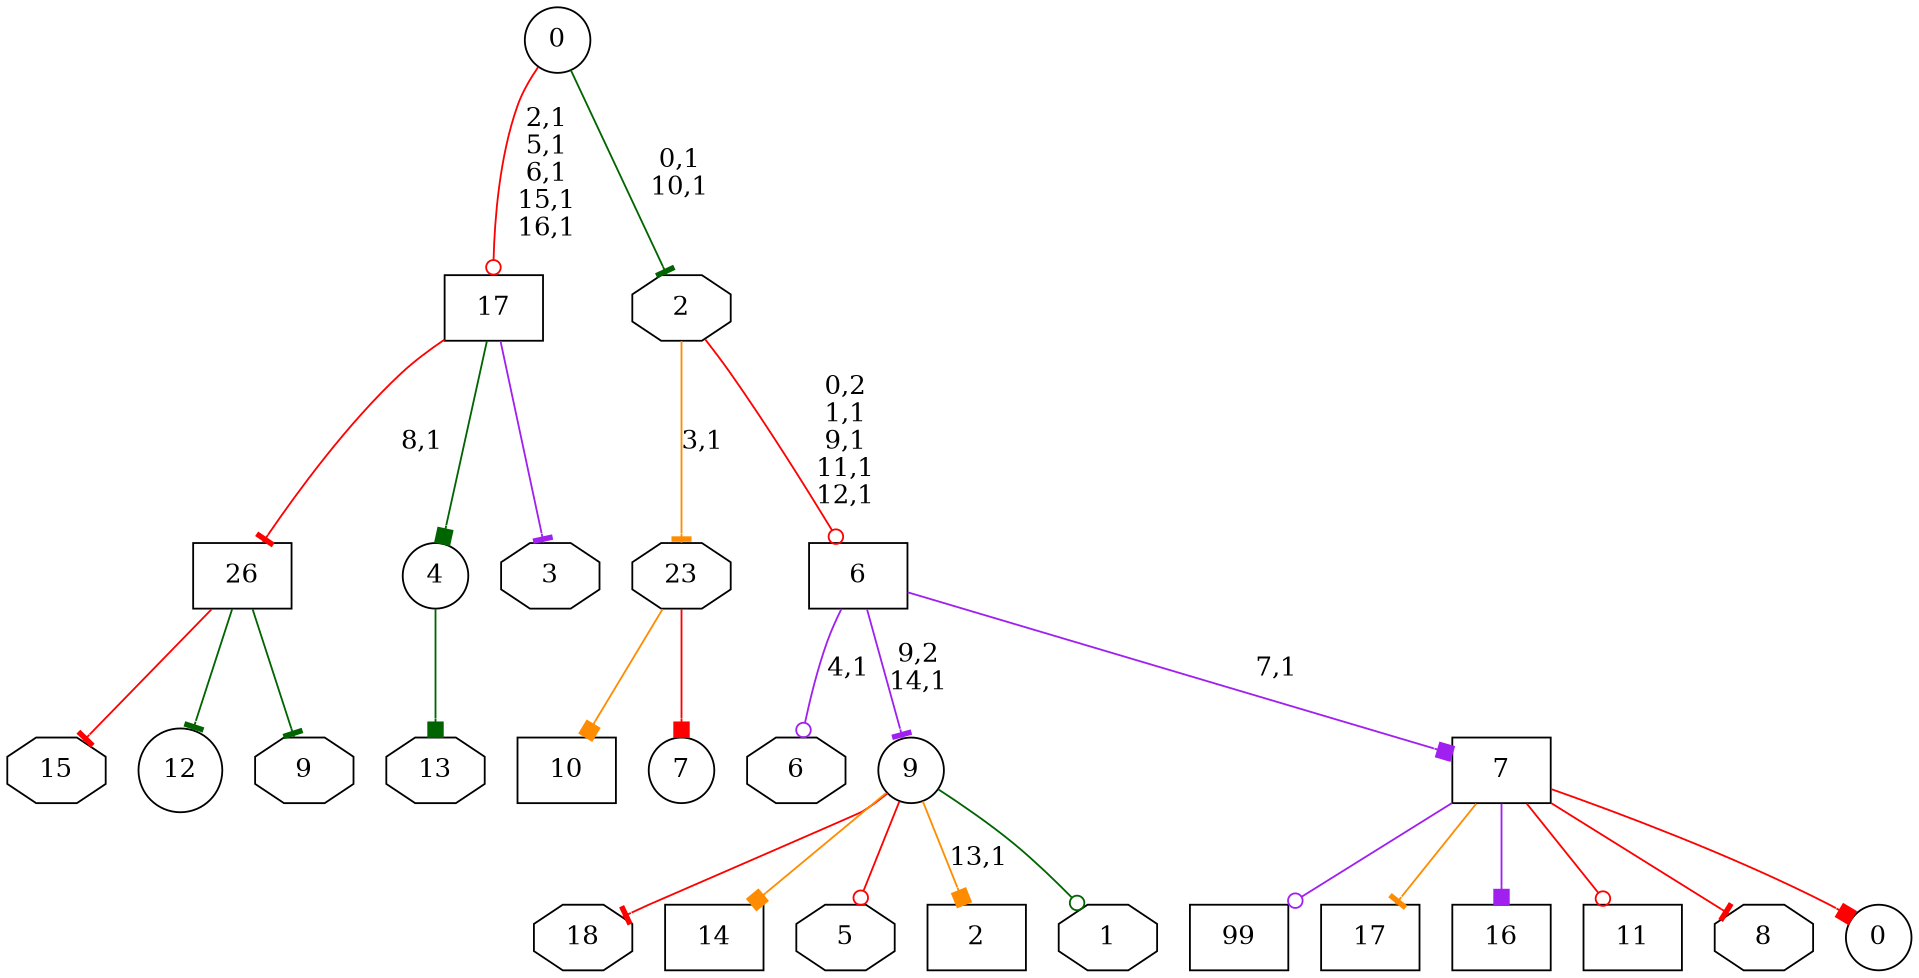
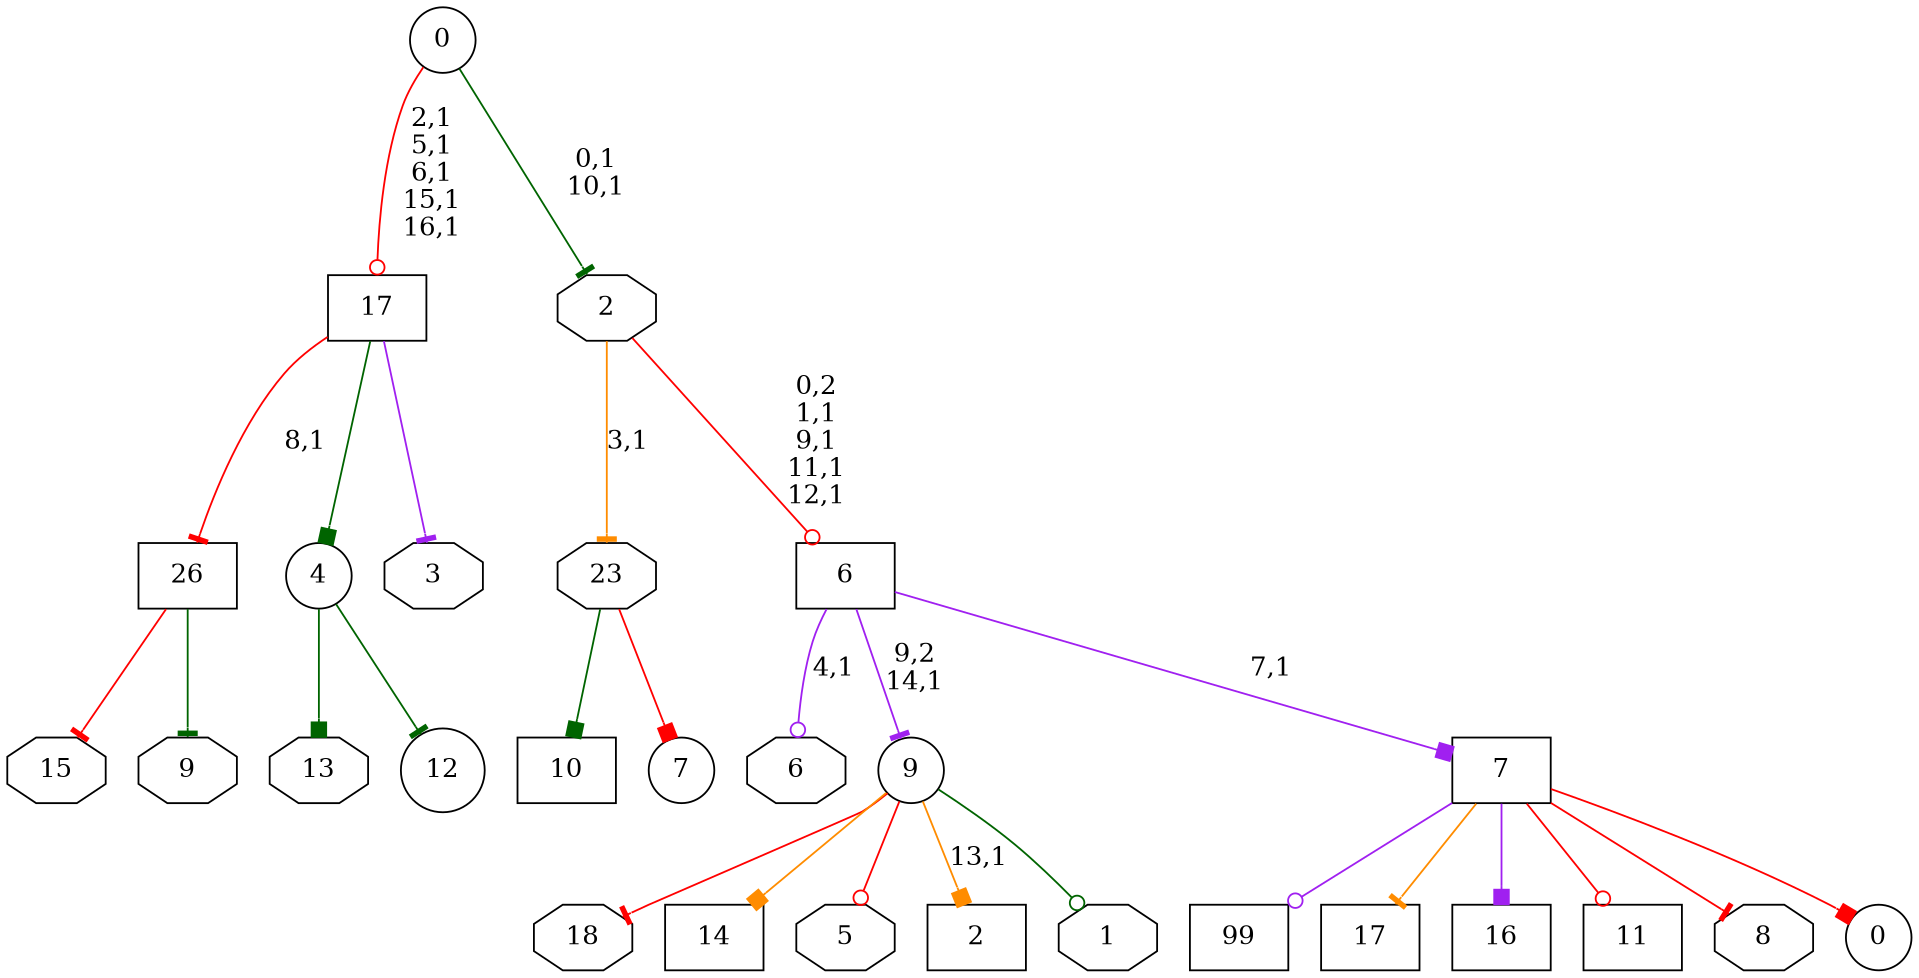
edge "26" -> "12": now "4" -> "12"
edge "23" -> "10": color darkorange -> darkgreen
